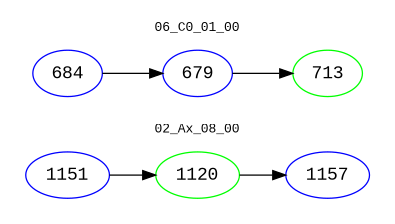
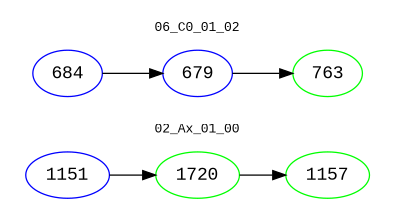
cluster "06_C0_01_00": label "06_C0_01_00" -> "06_C0_01_02"
node "713": label "713" -> "763"
cluster "02_Ax_08_00": label "02_Ax_08_00" -> "02_Ax_01_00"
node "1120": label "1120" -> "1720"
node "1157": color blue -> green
